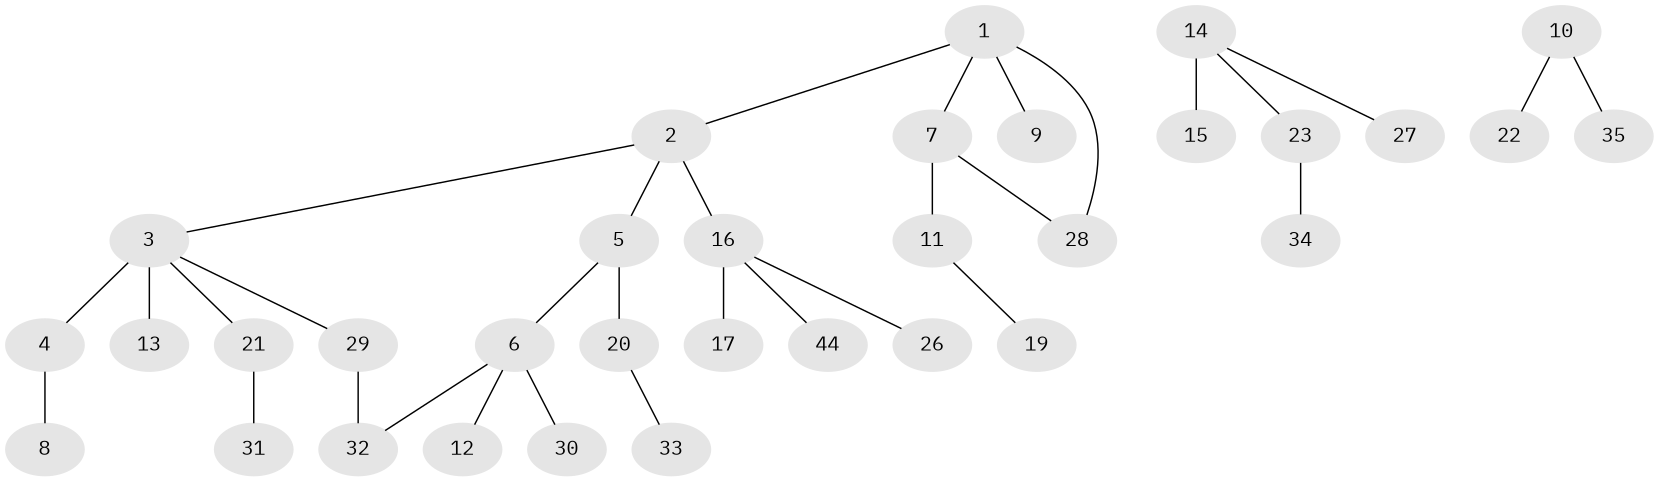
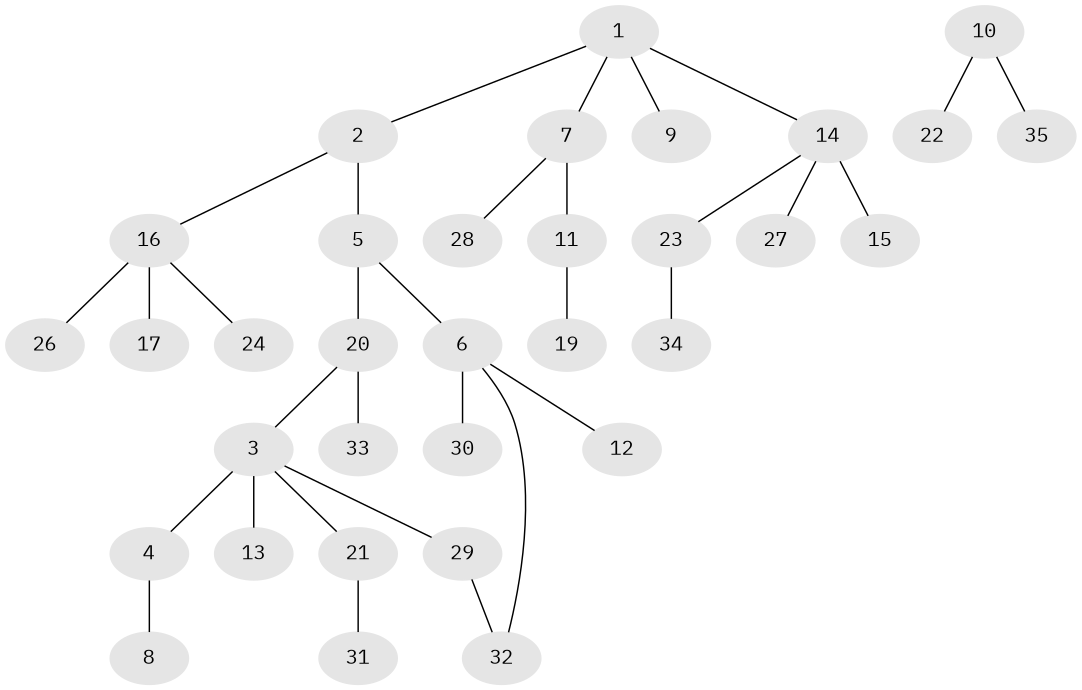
edge "1" -- "28": now "1" -- "14"
edge "2" -- "3": now "20" -- "3"
node "44": label "44" -> "24"
